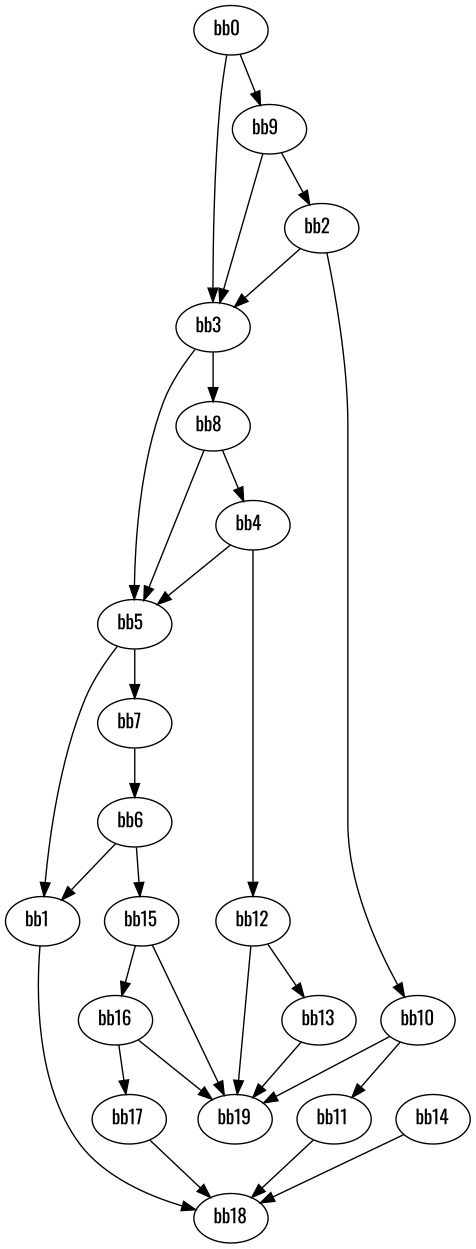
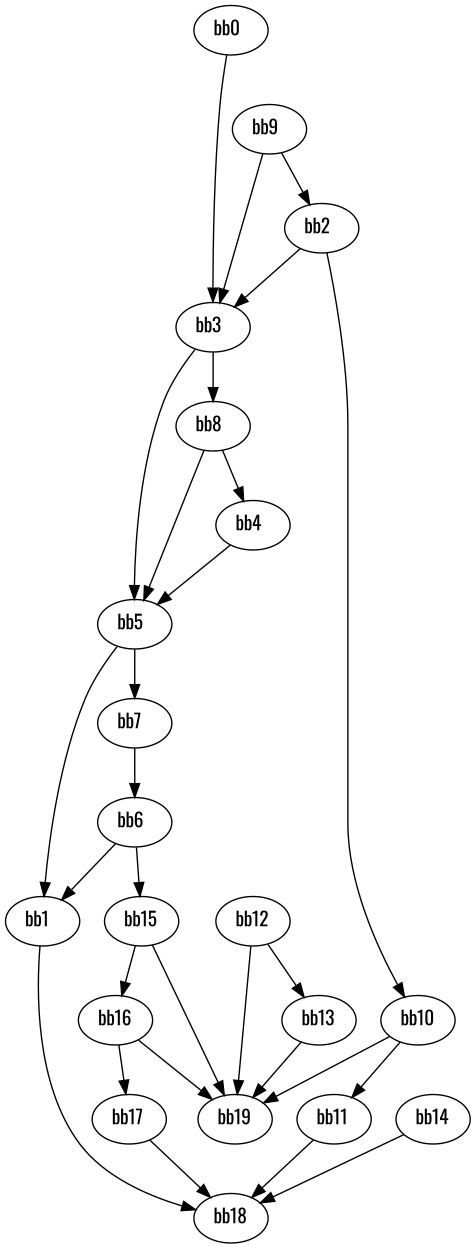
edge "bb0" -> "bb9": removed
edge "bb4" -> "bb12": removed
